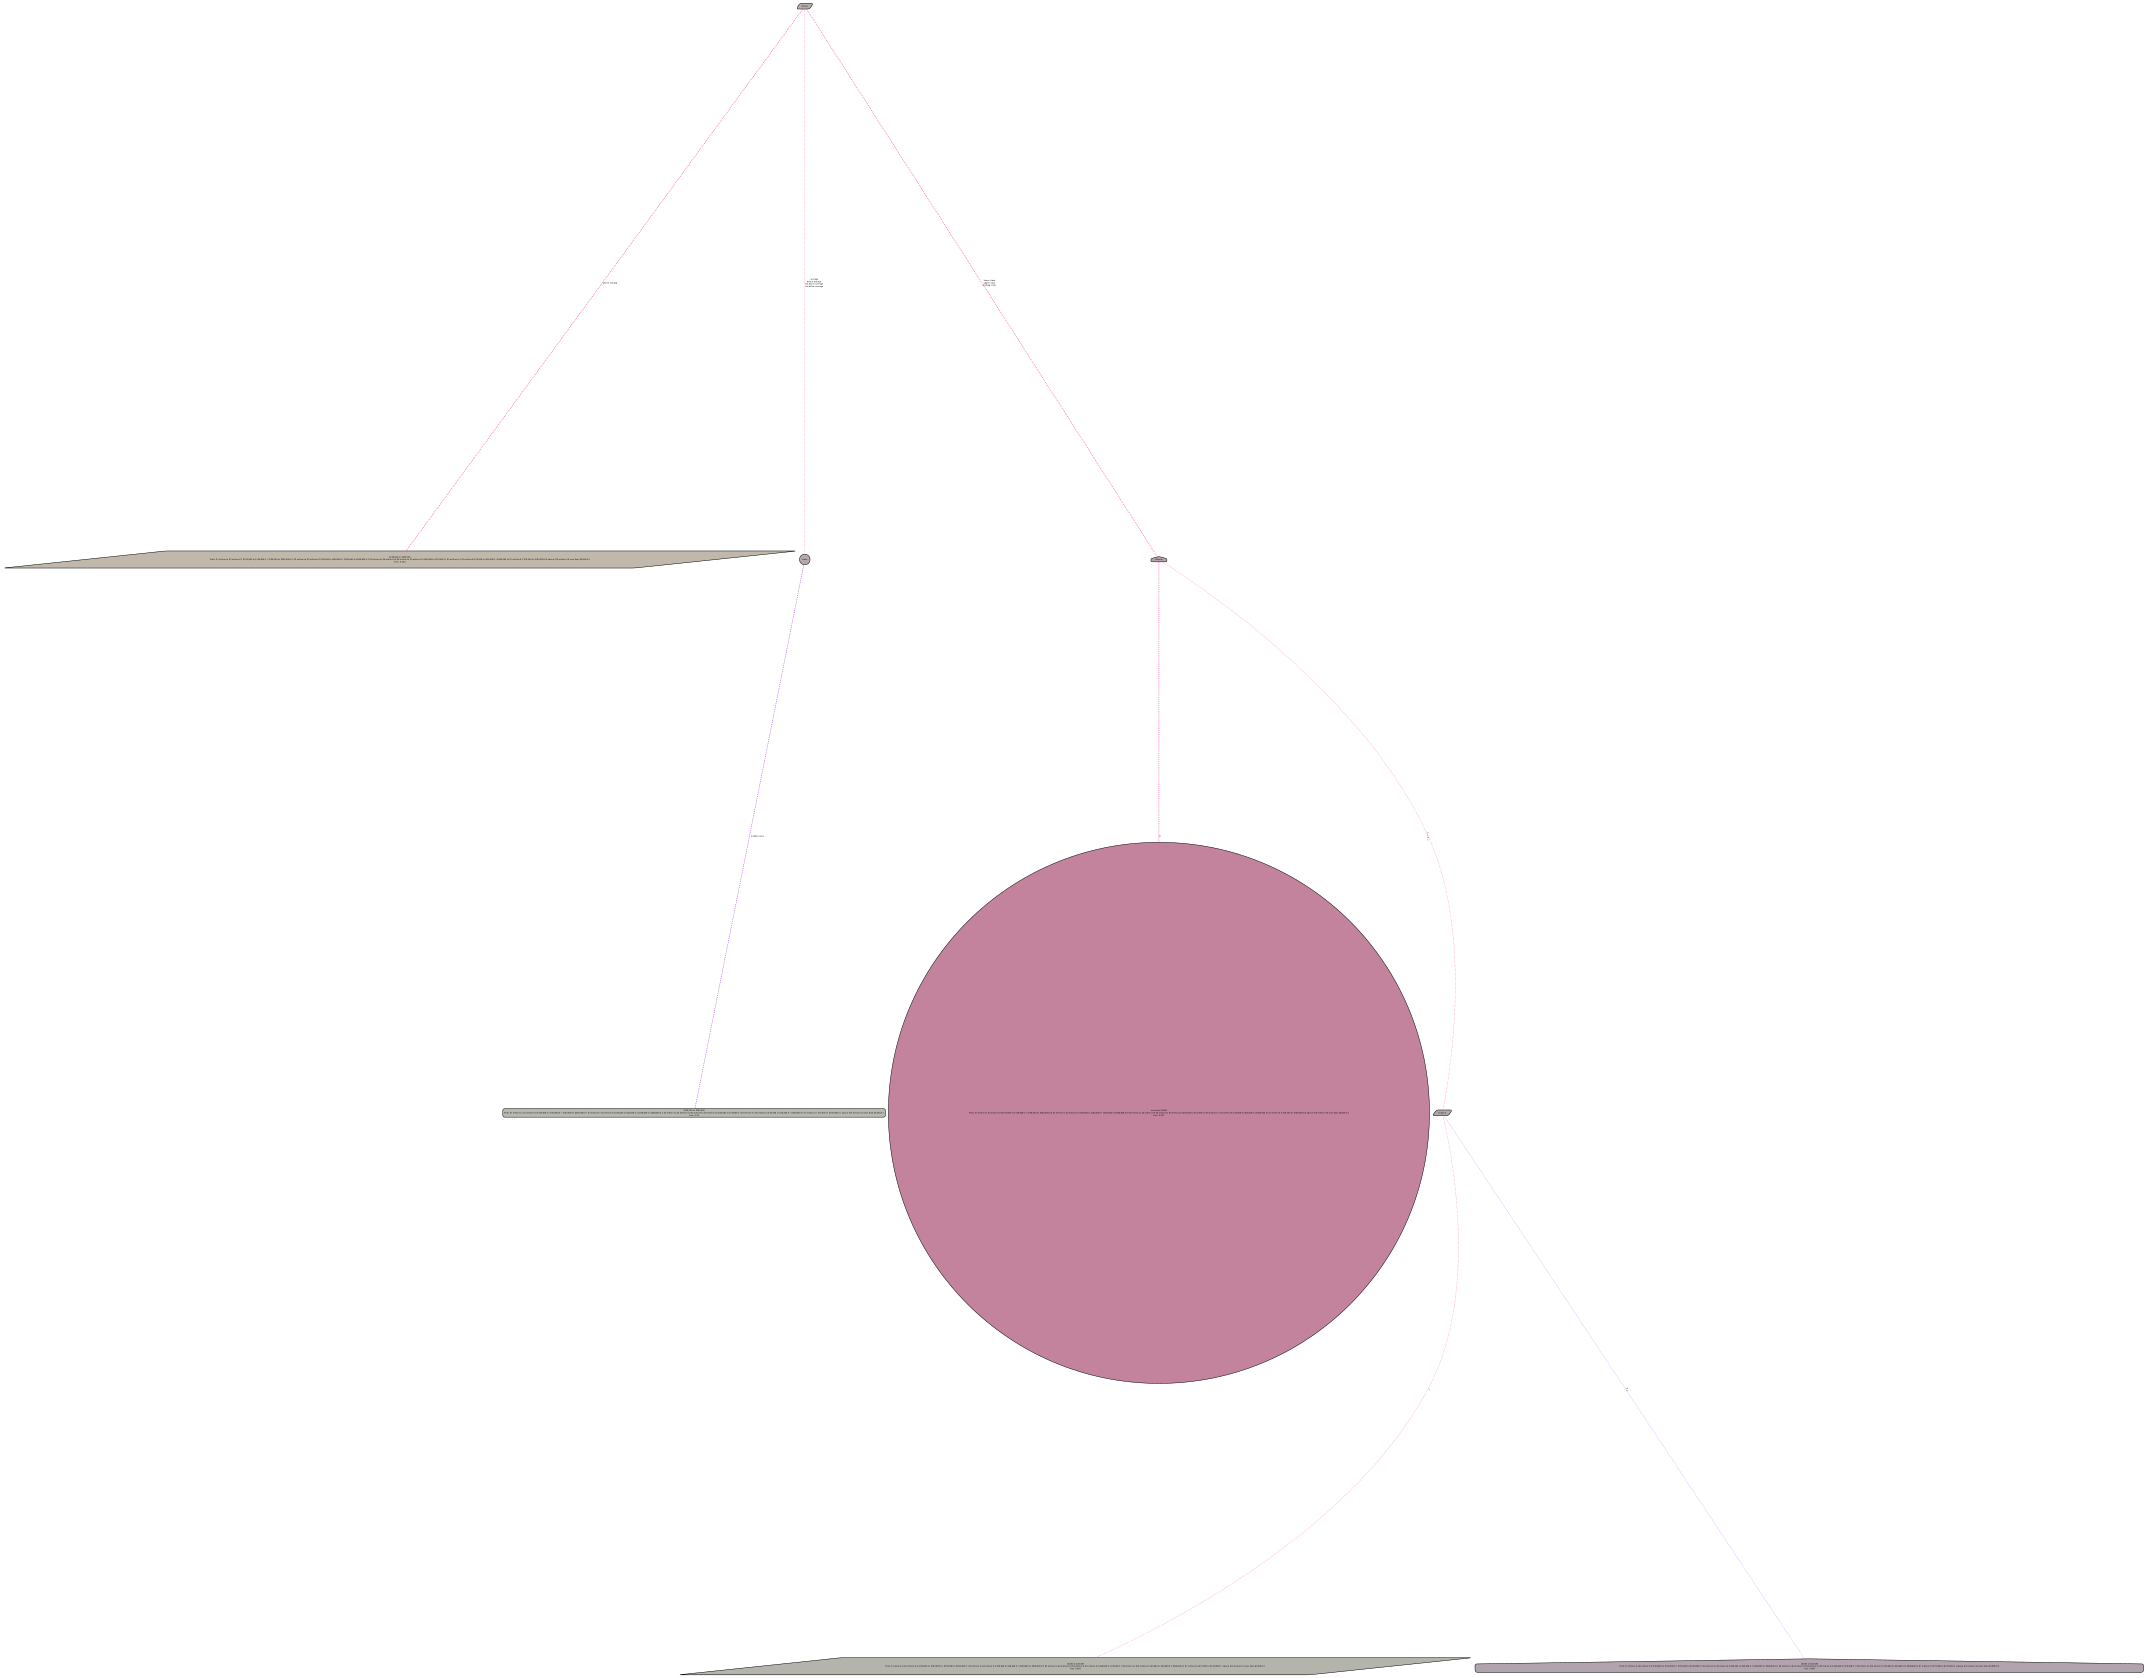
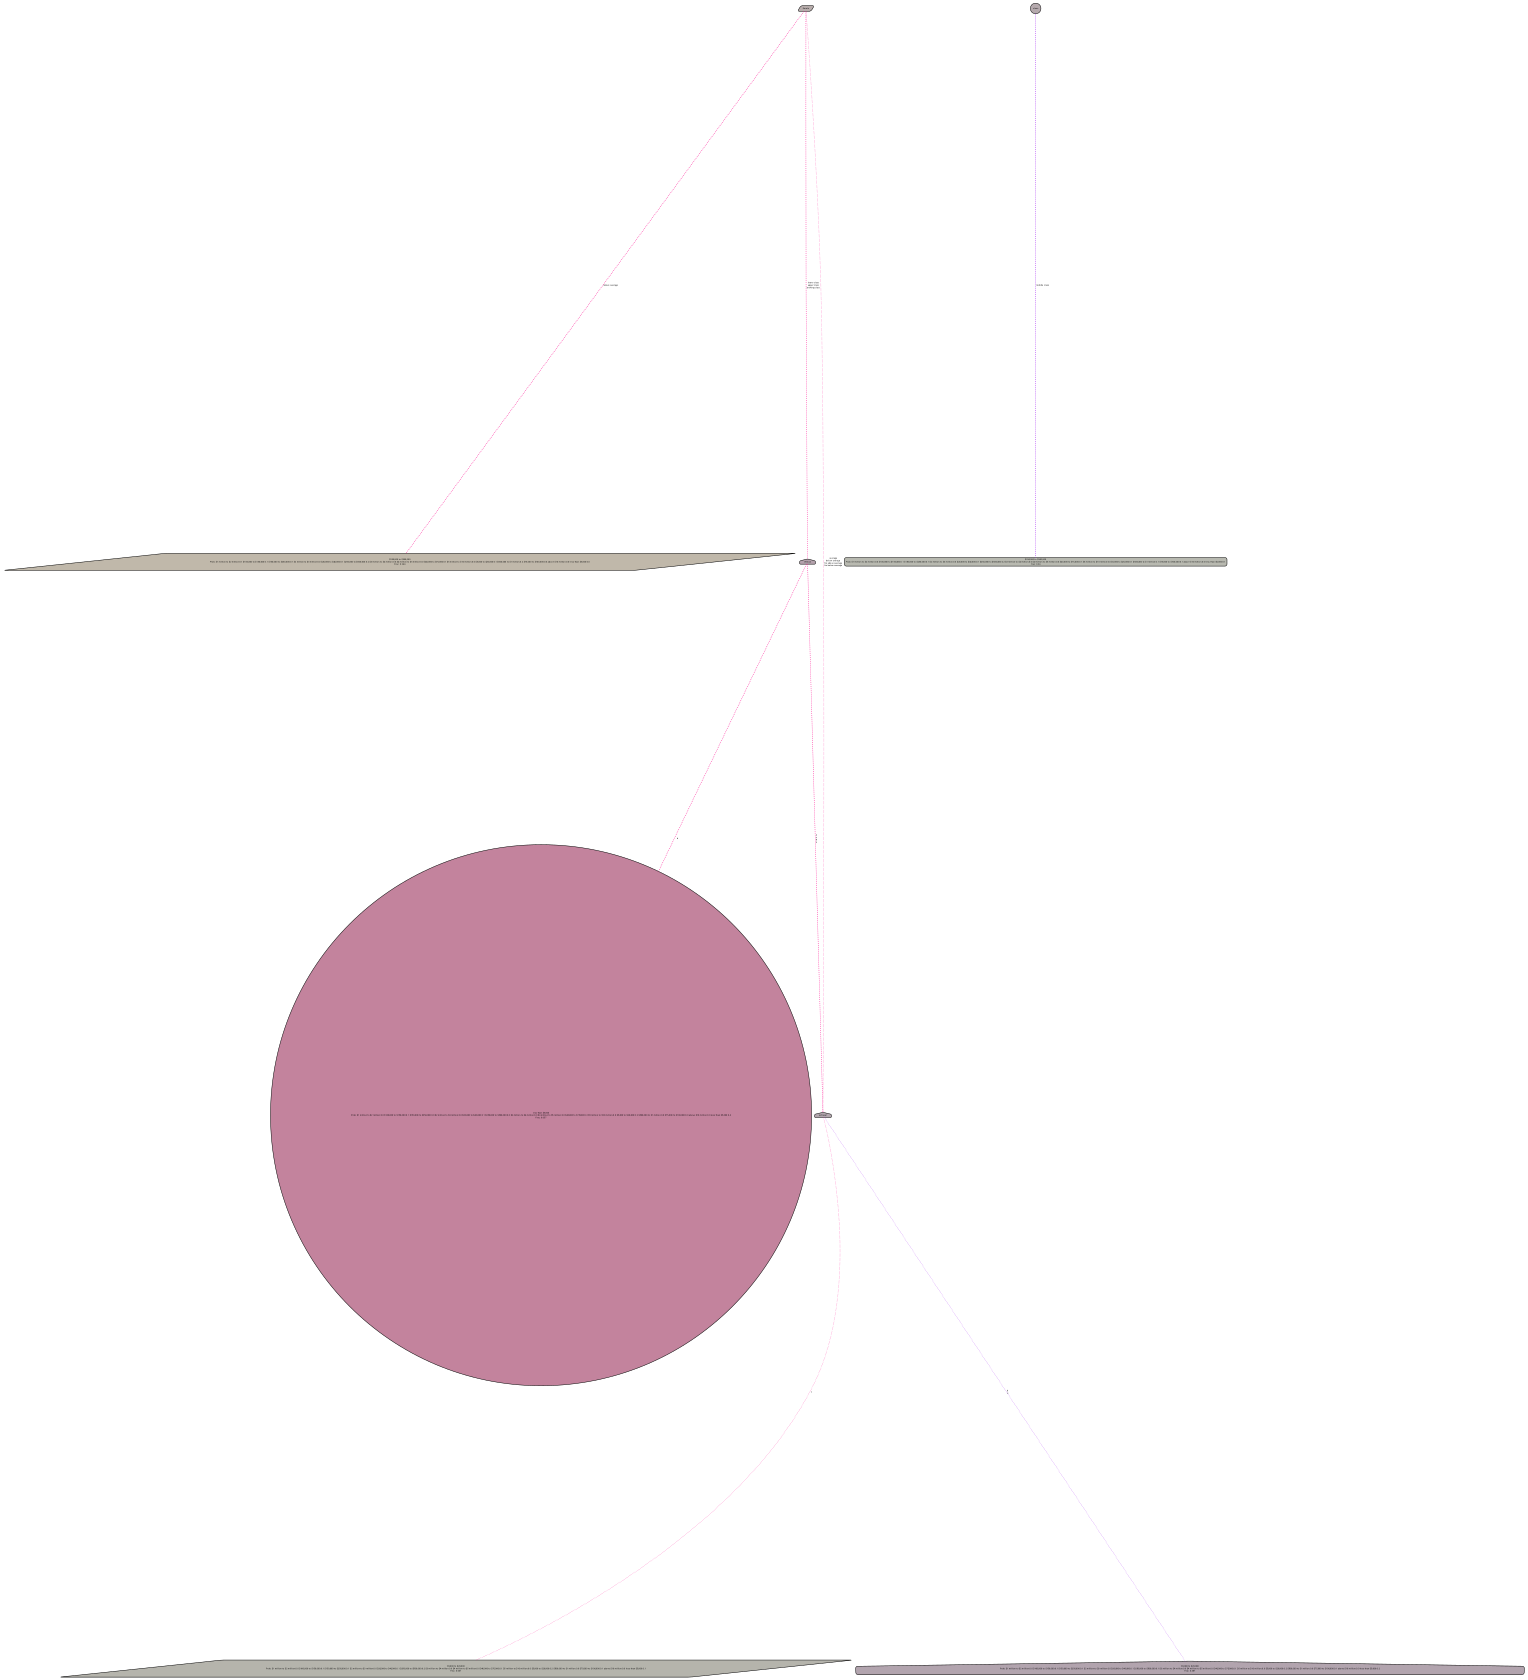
edge "finrela" -- "class": now "finrela" -- "extraval"
edge "lifenow" -- "extraval": style dotted -> dashed
node "extraval": shape parallelogram -> house
